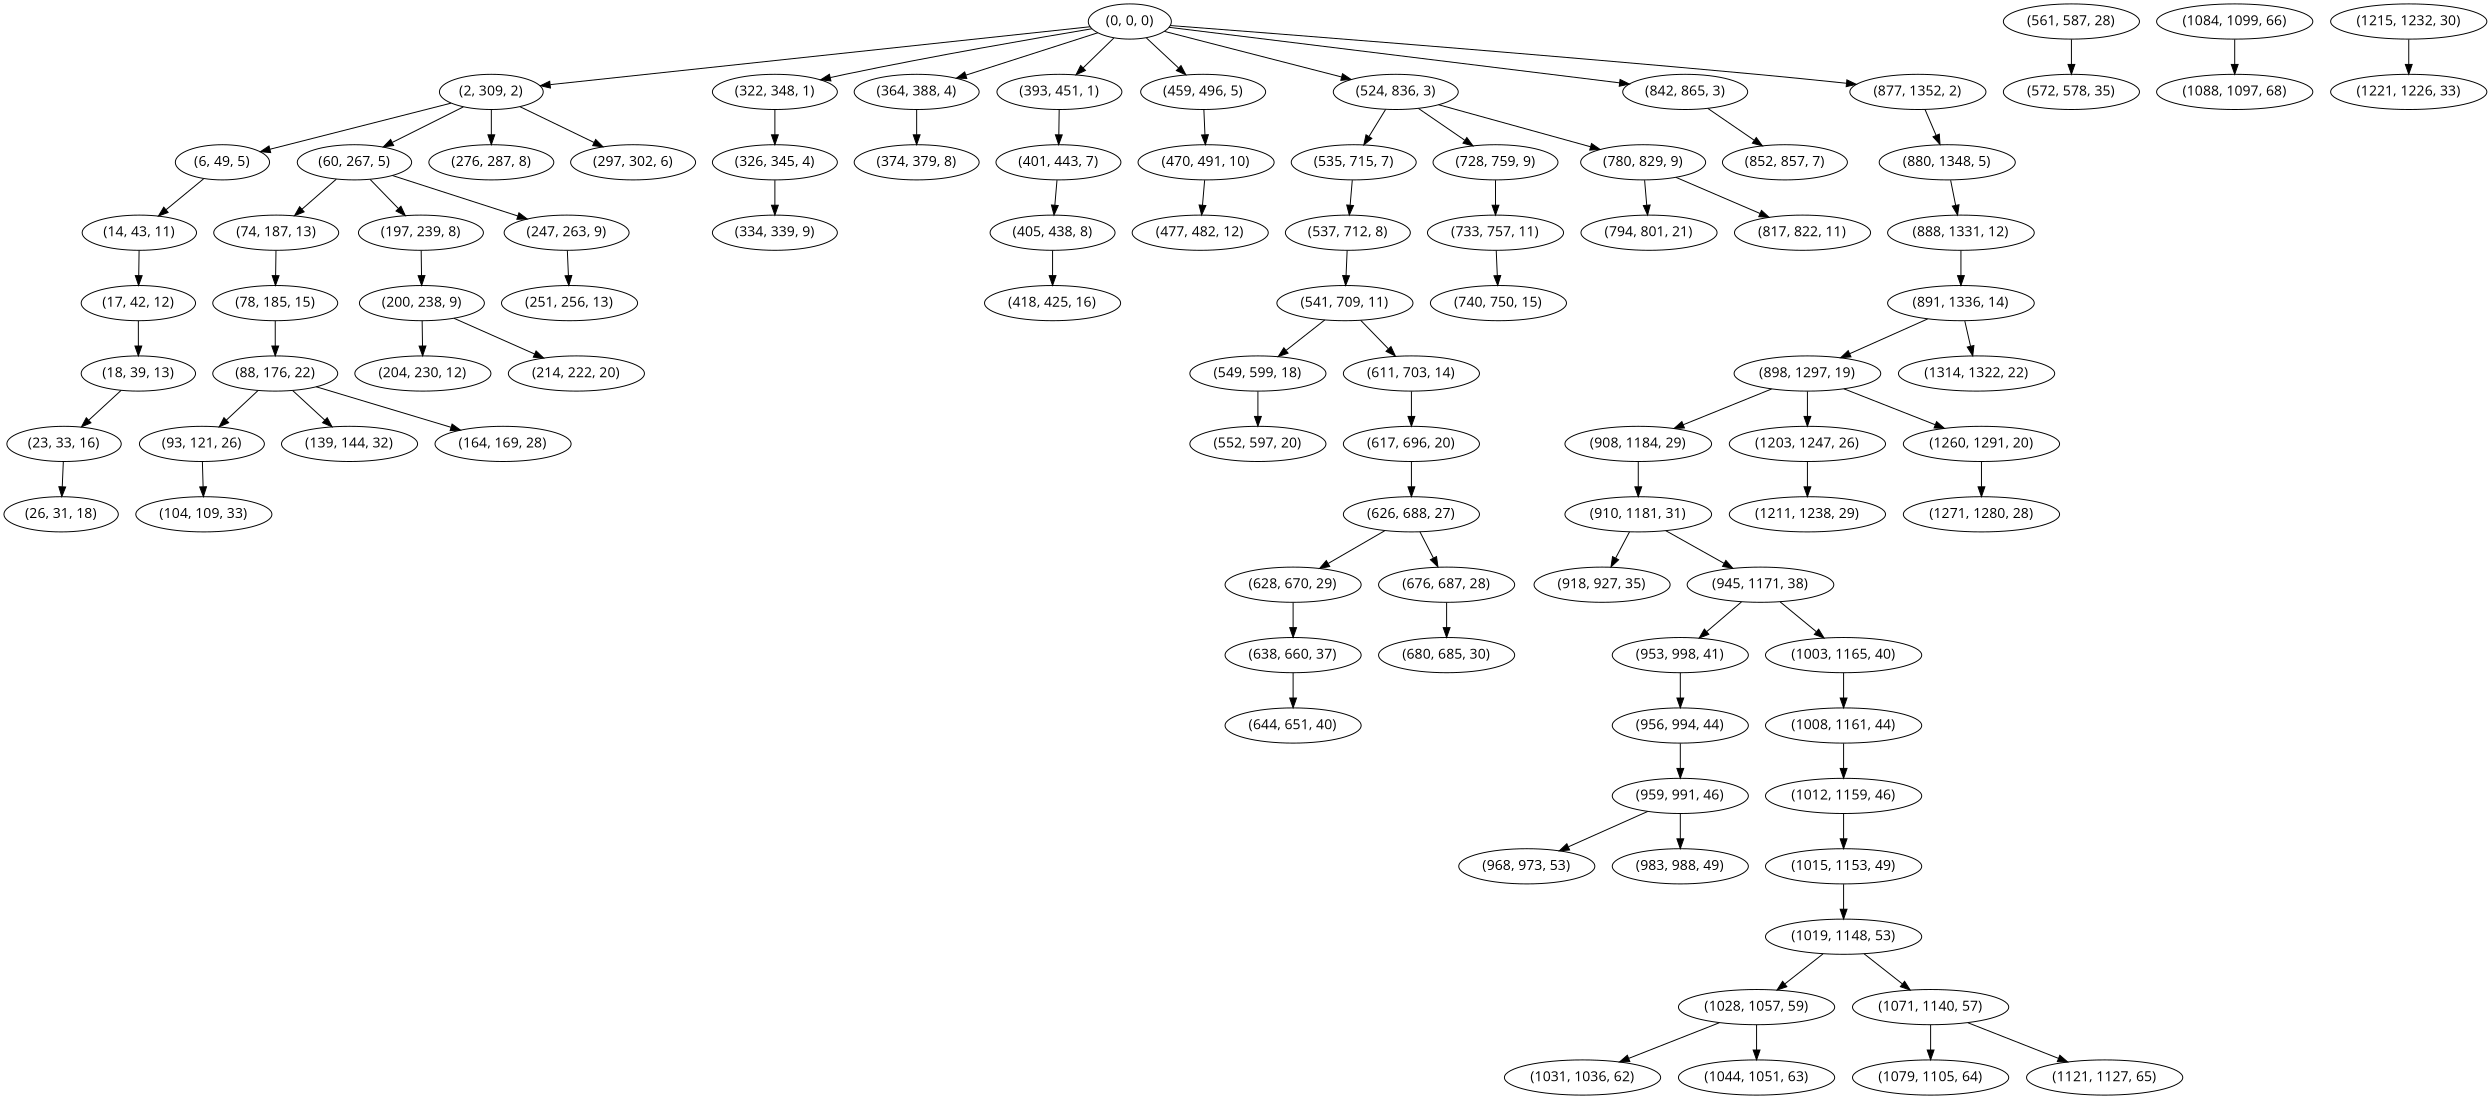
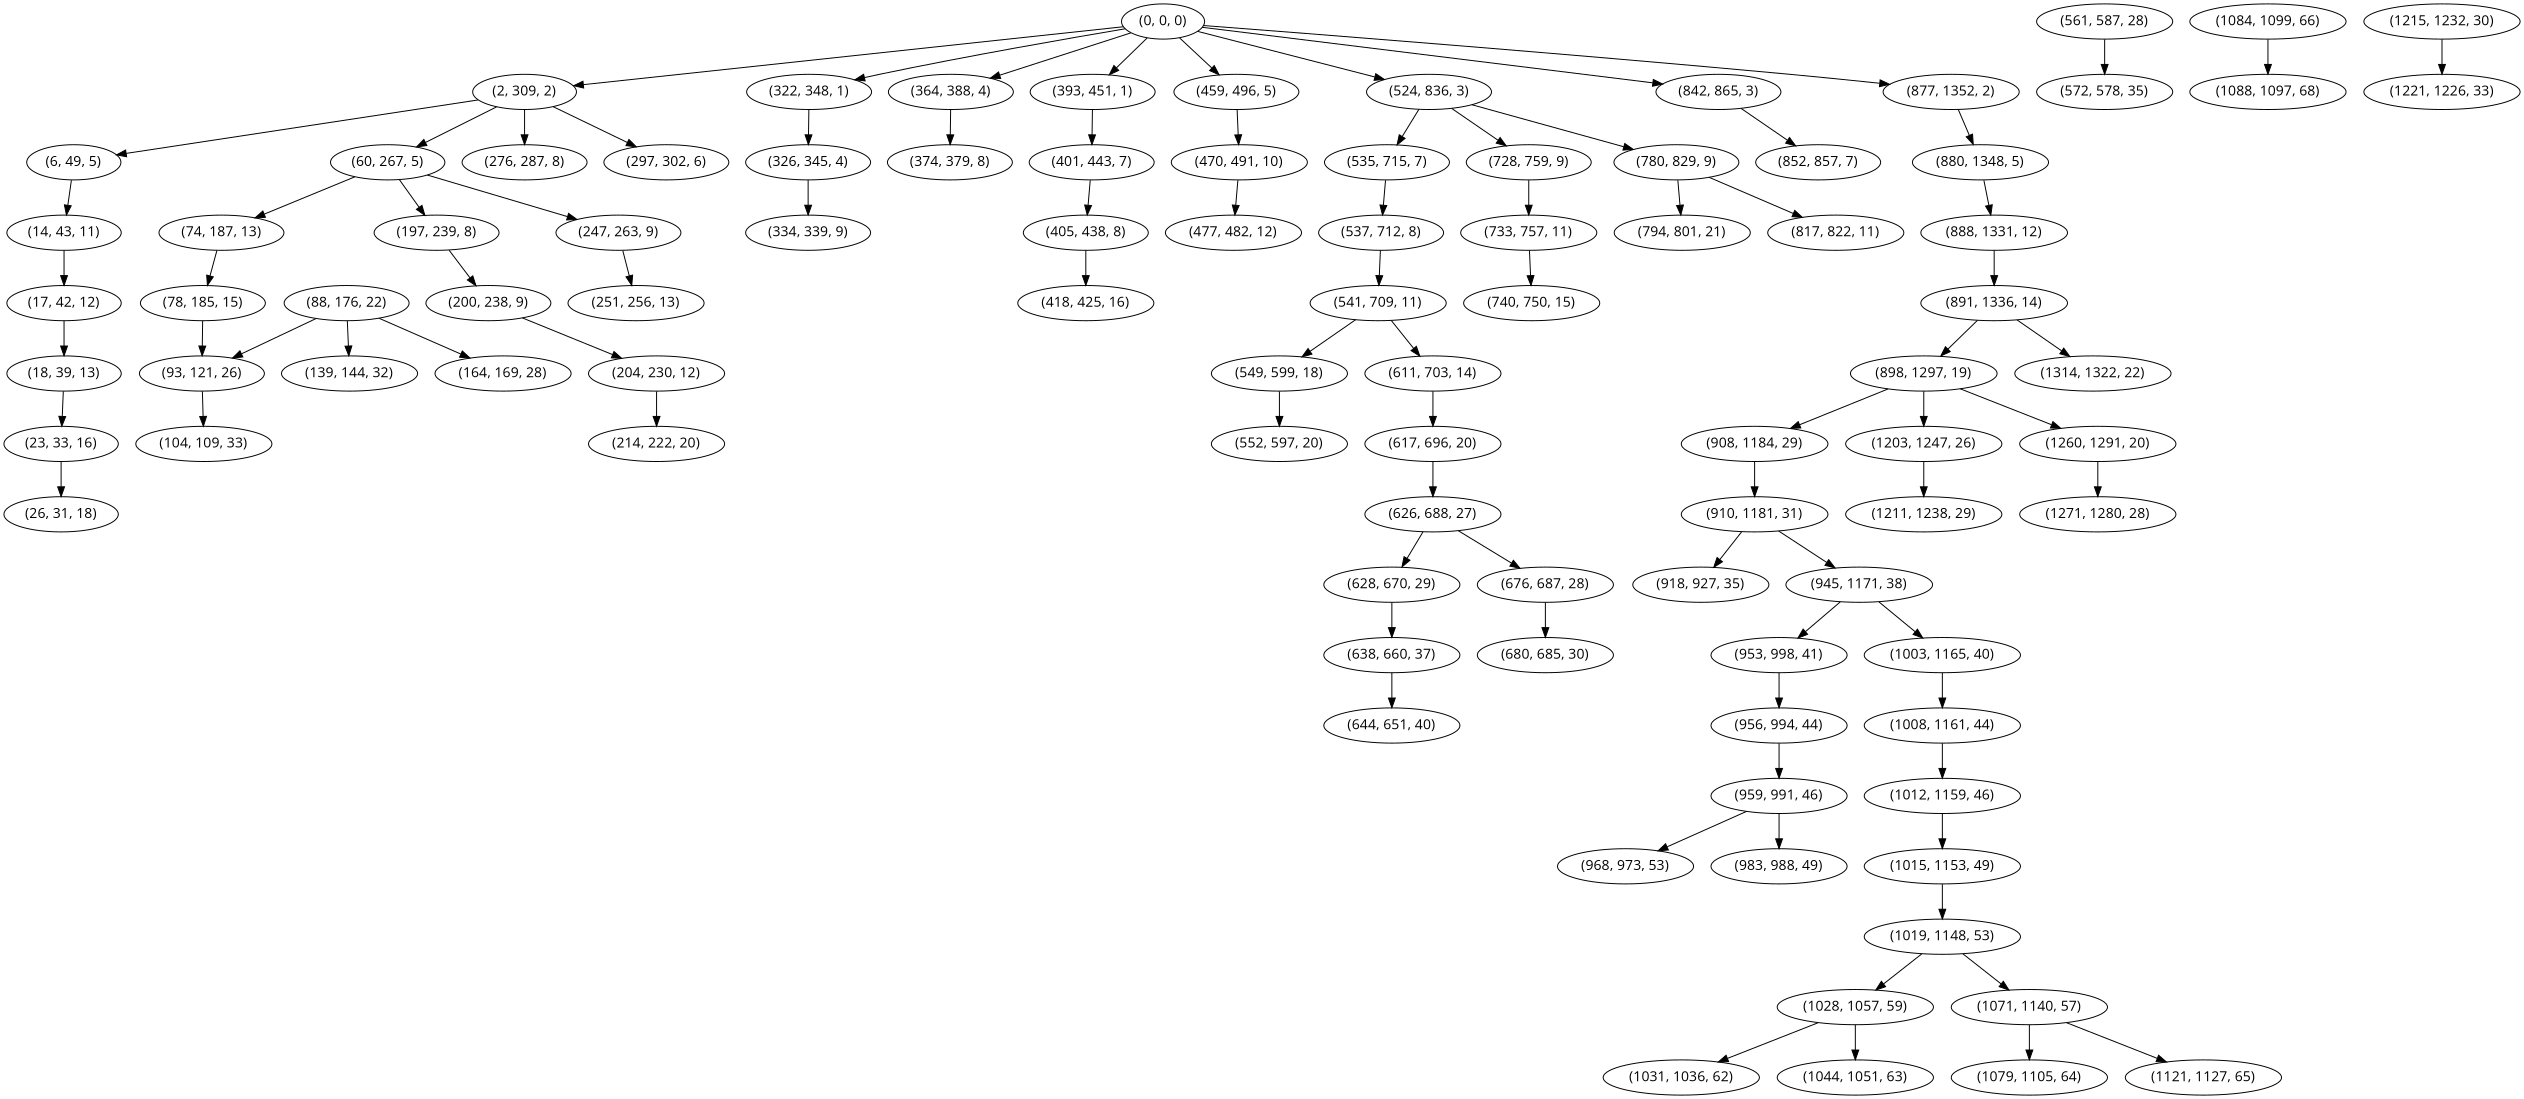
edge "(78, 185, 15)" -> "(88, 176, 22)": now "(78, 185, 15)" -> "(93, 121, 26)"
edge "(200, 238, 9)" -> "(214, 222, 20)": now "(204, 230, 12)" -> "(214, 222, 20)"
